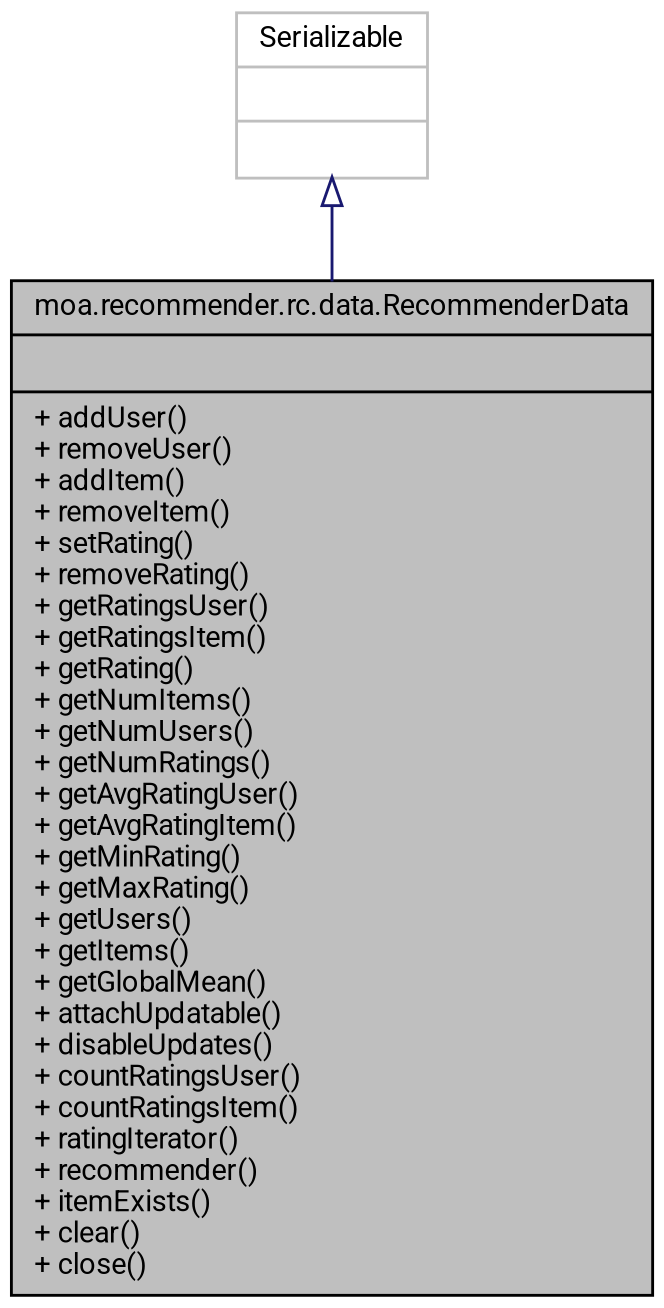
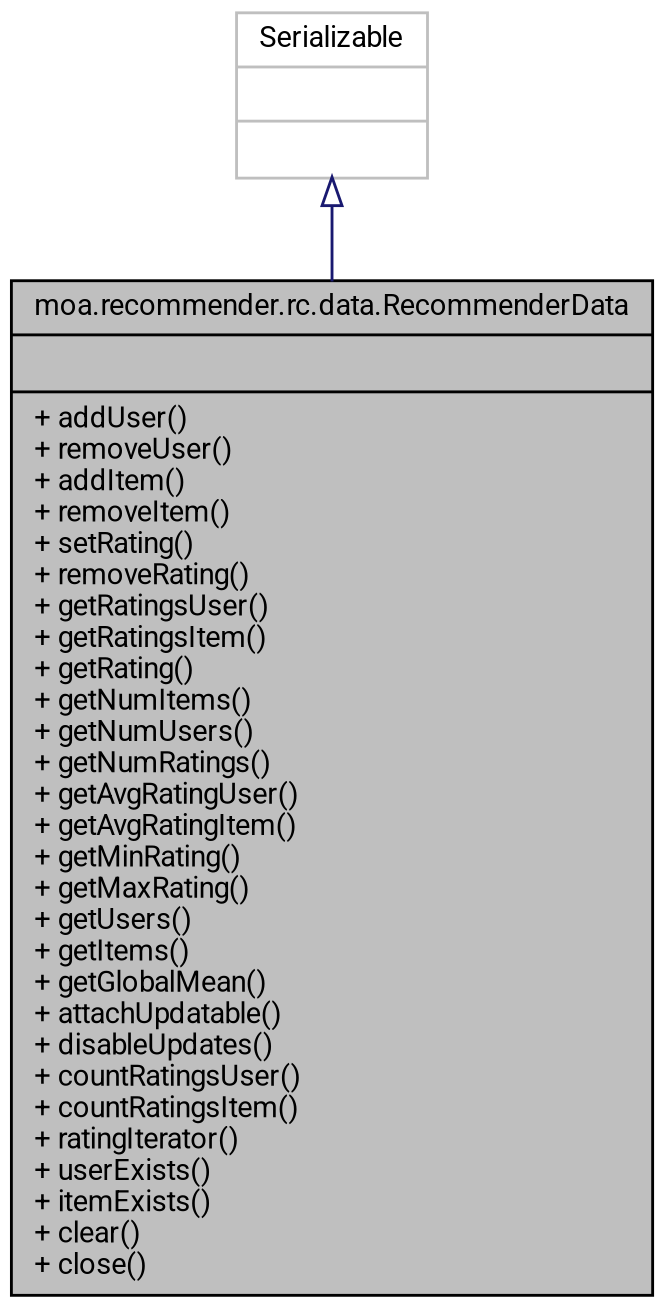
node "moa.recommender.rc.data.RecommenderData": text "+ recommender()" -> "+ userExists()"
